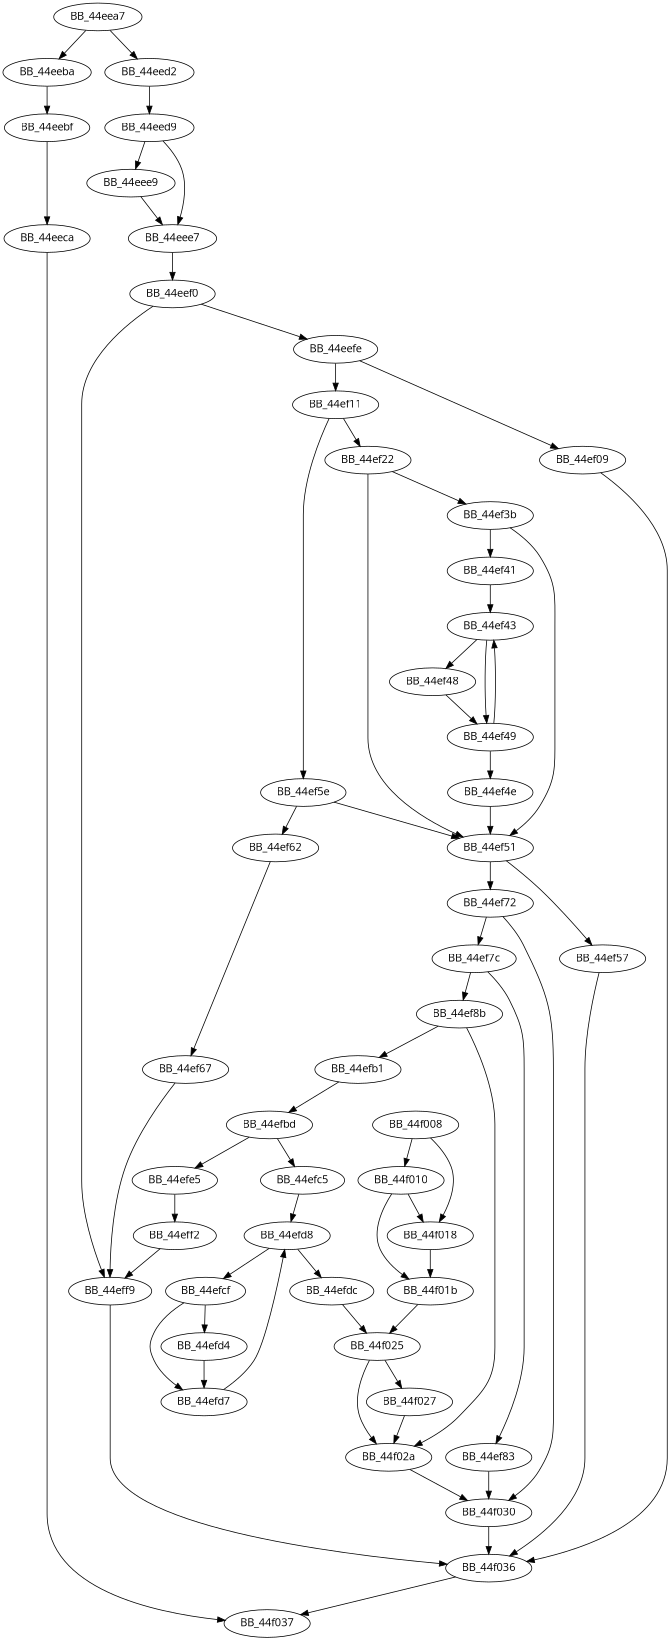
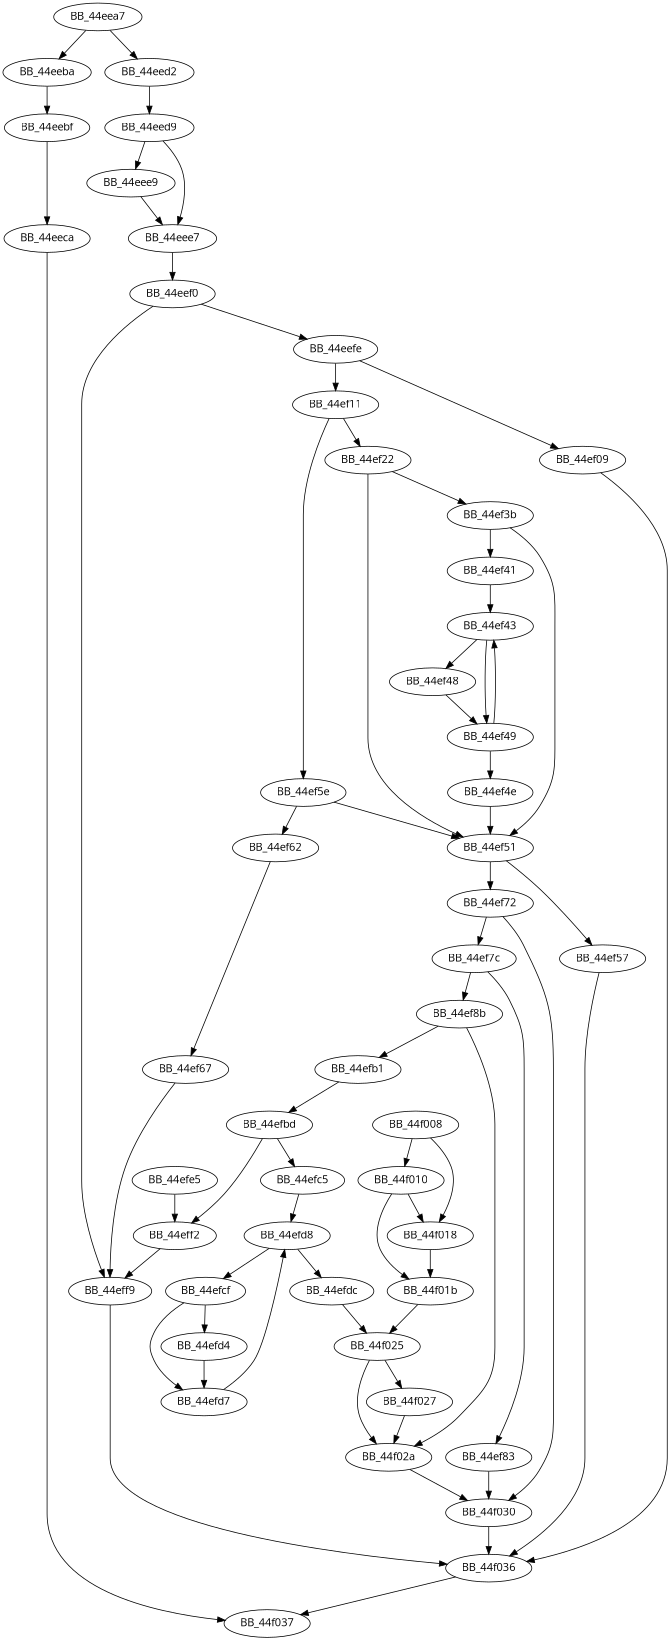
edge "BB_44efbd" -> "BB_44efe5": now "BB_44efbd" -> "BB_44eff2"
